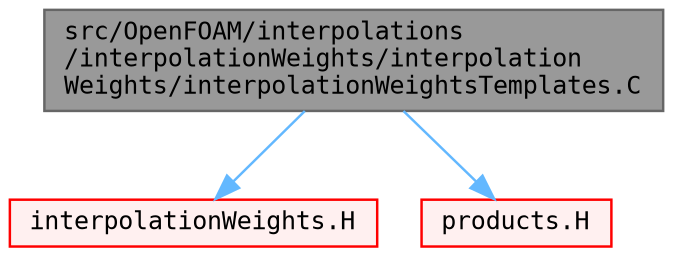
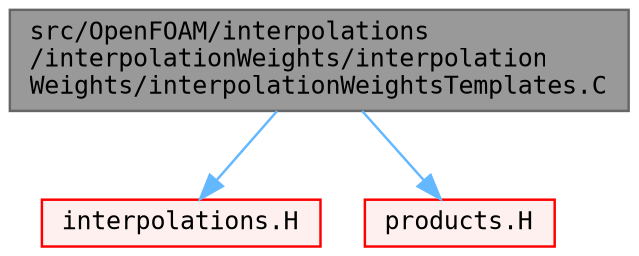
node "interpolationWeights.H": label "interpolationWeights.H" -> "interpolations.H"
